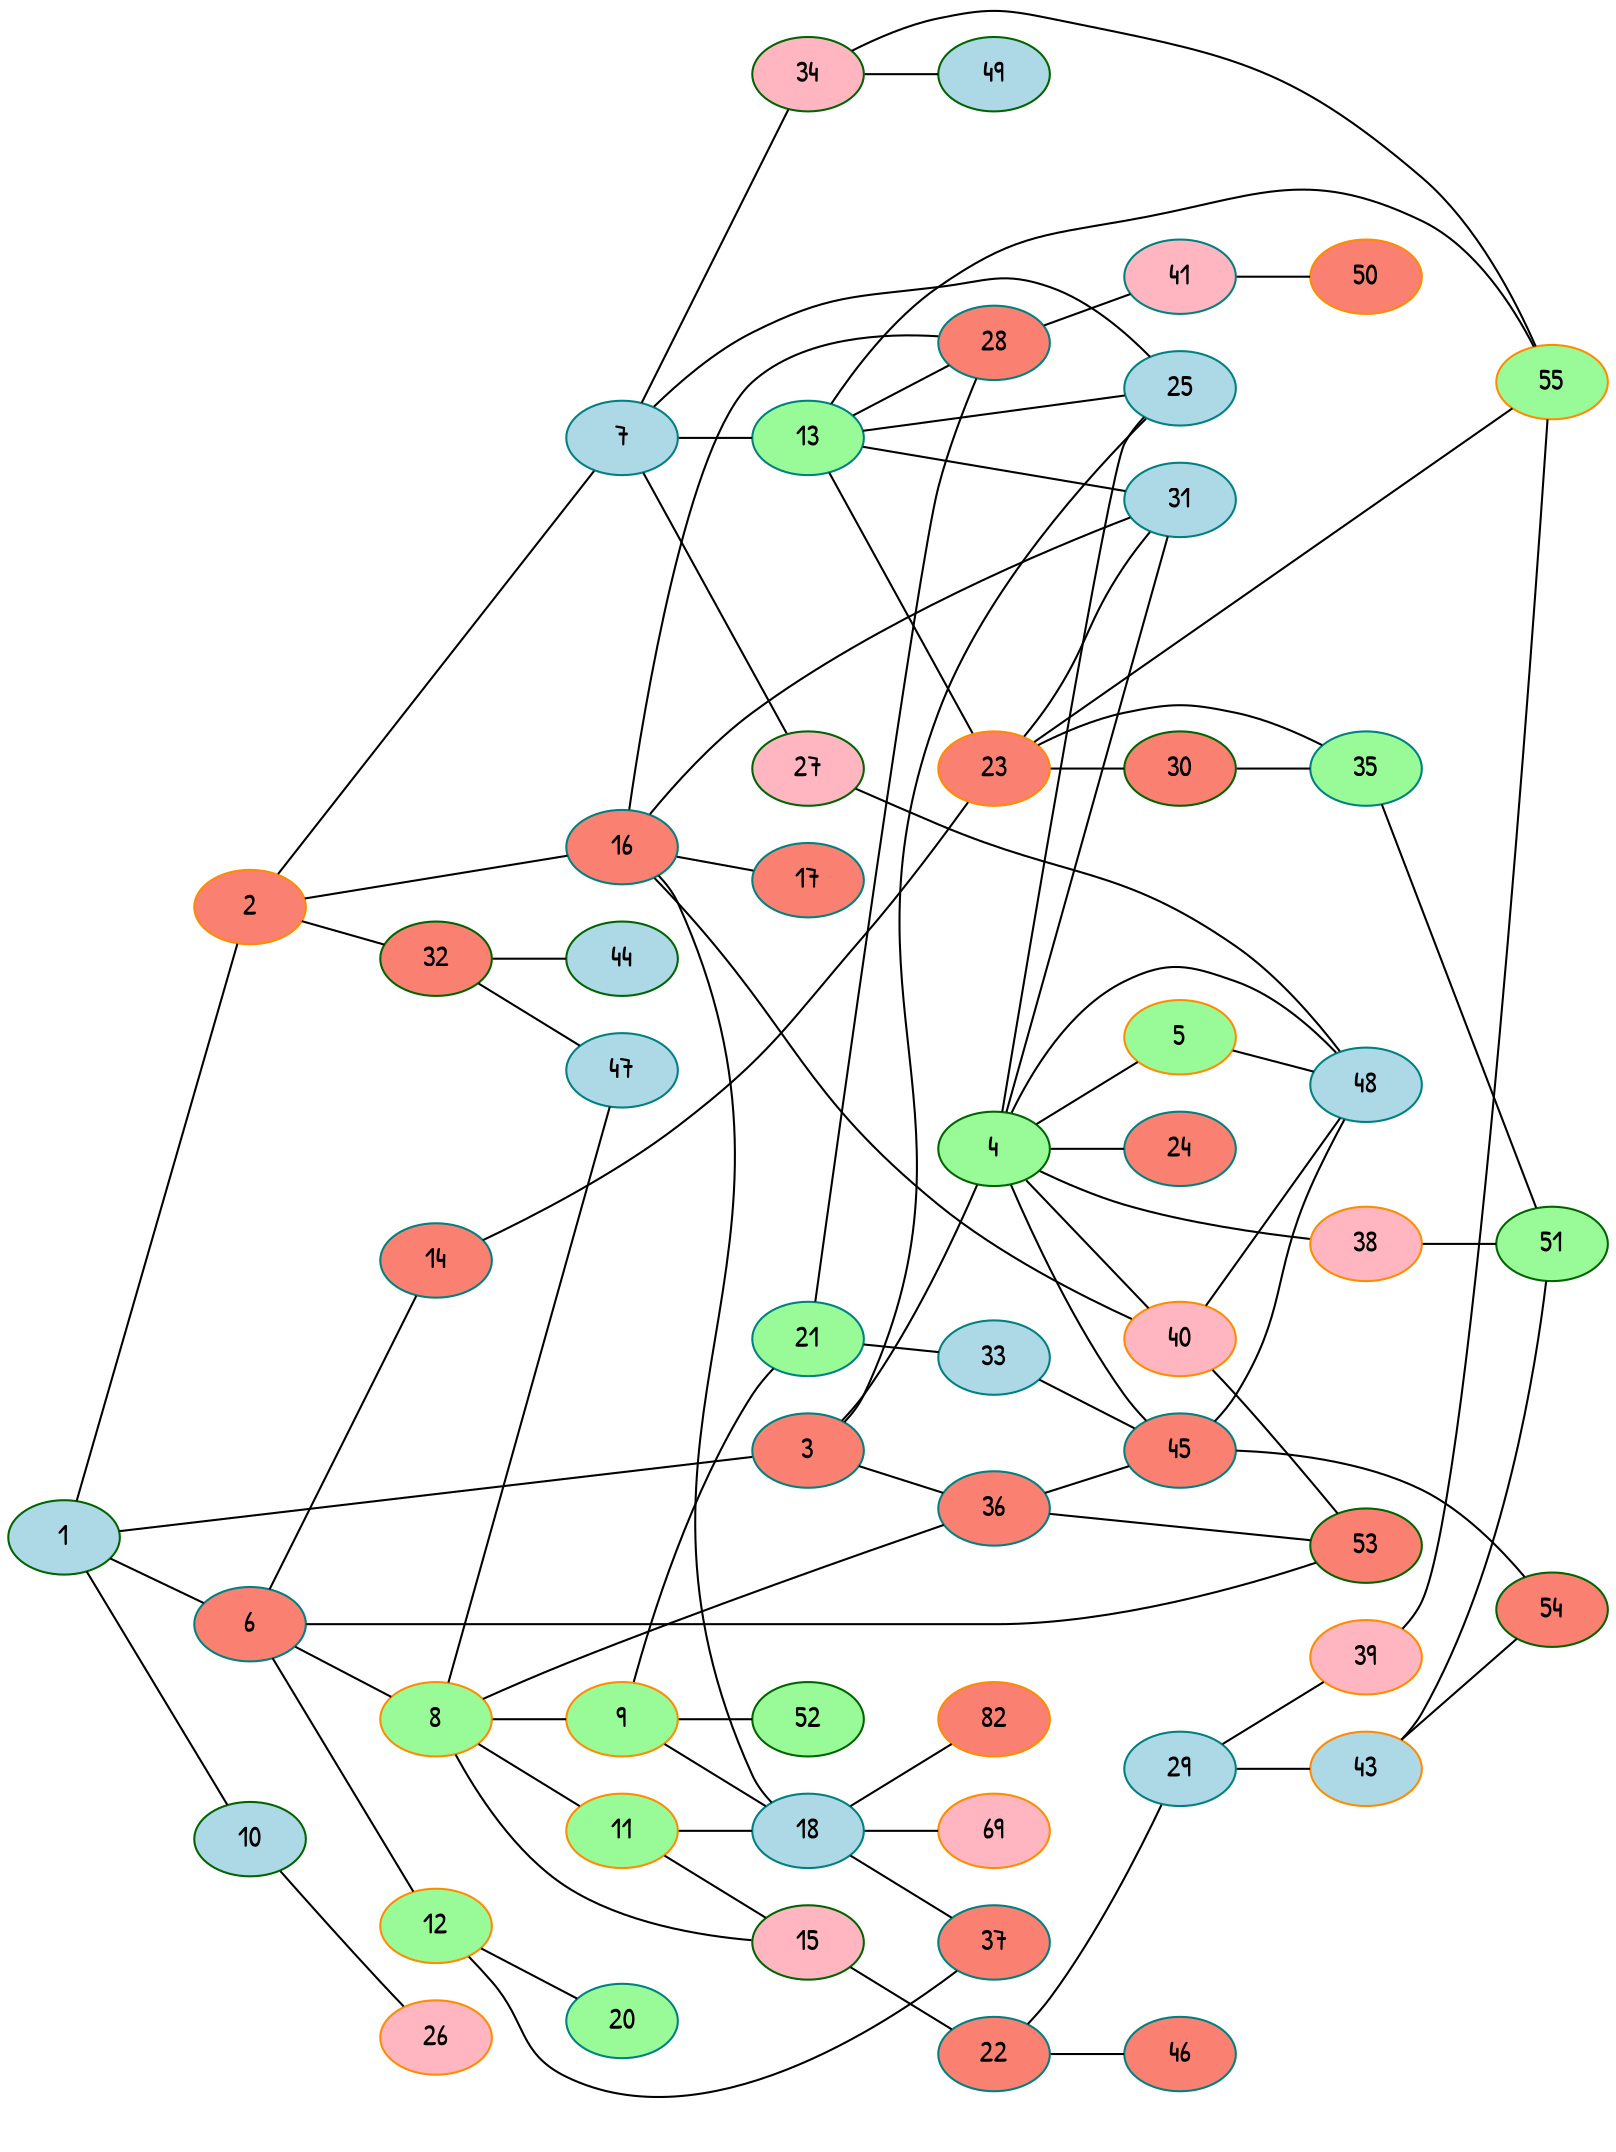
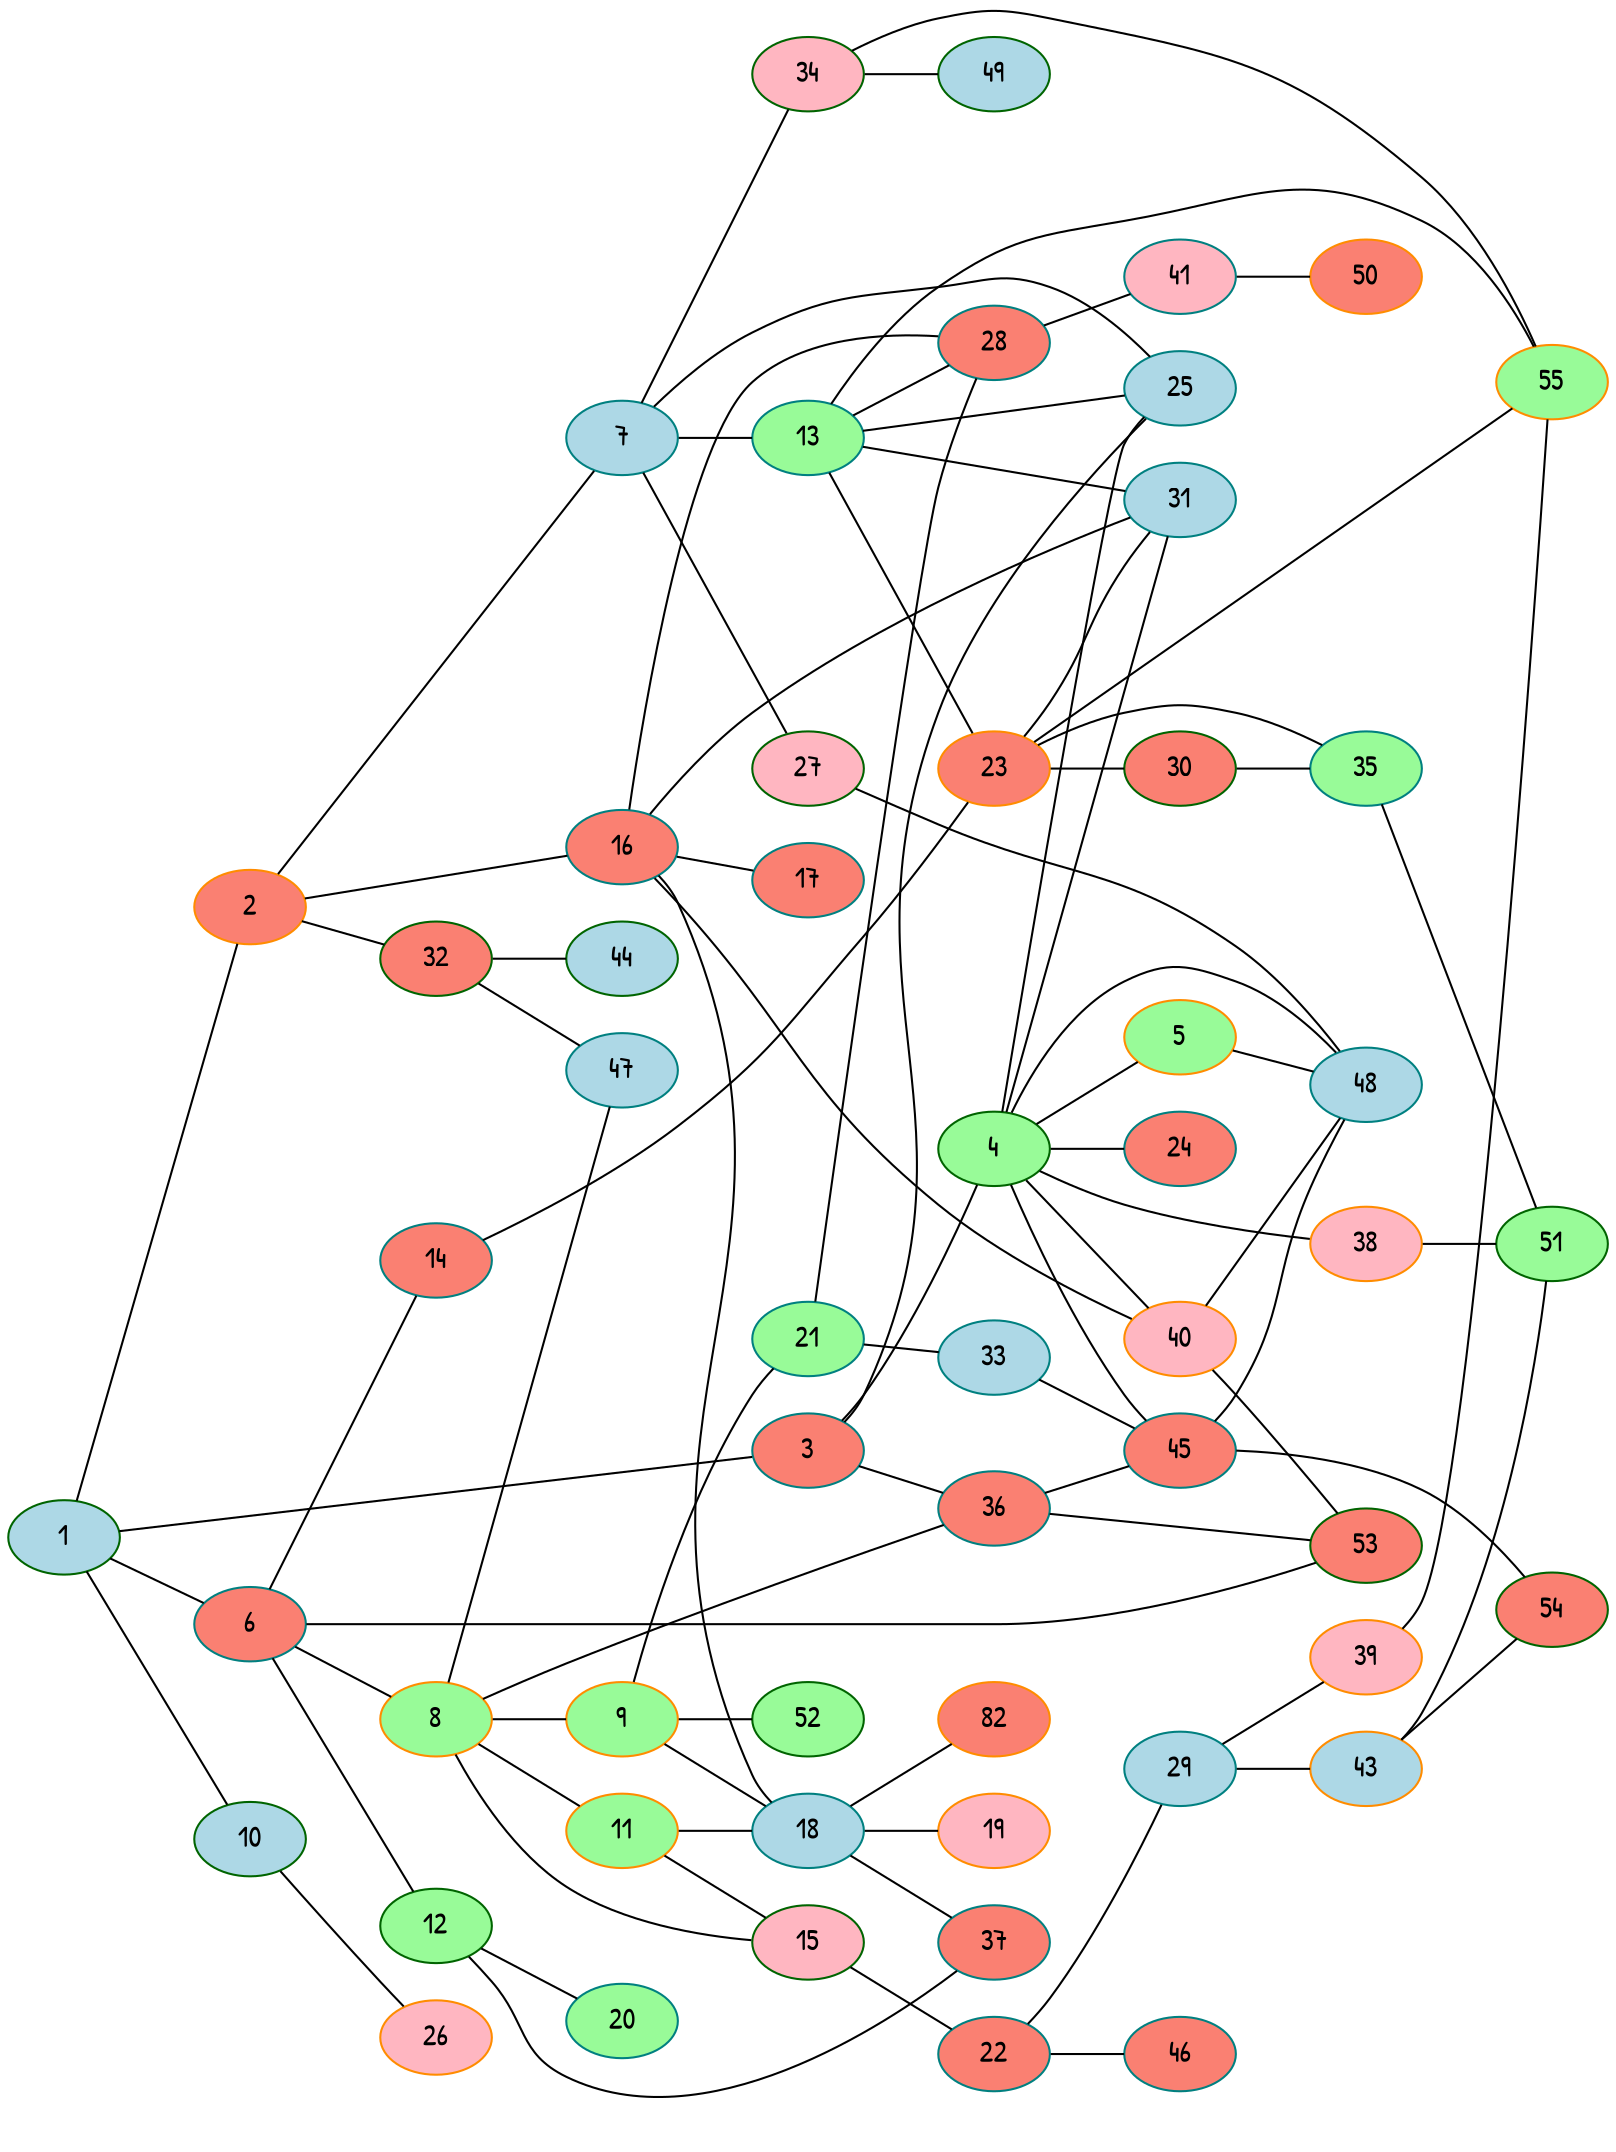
node "69": label "69" -> "19"
node "12": color darkorange -> darkgreen
